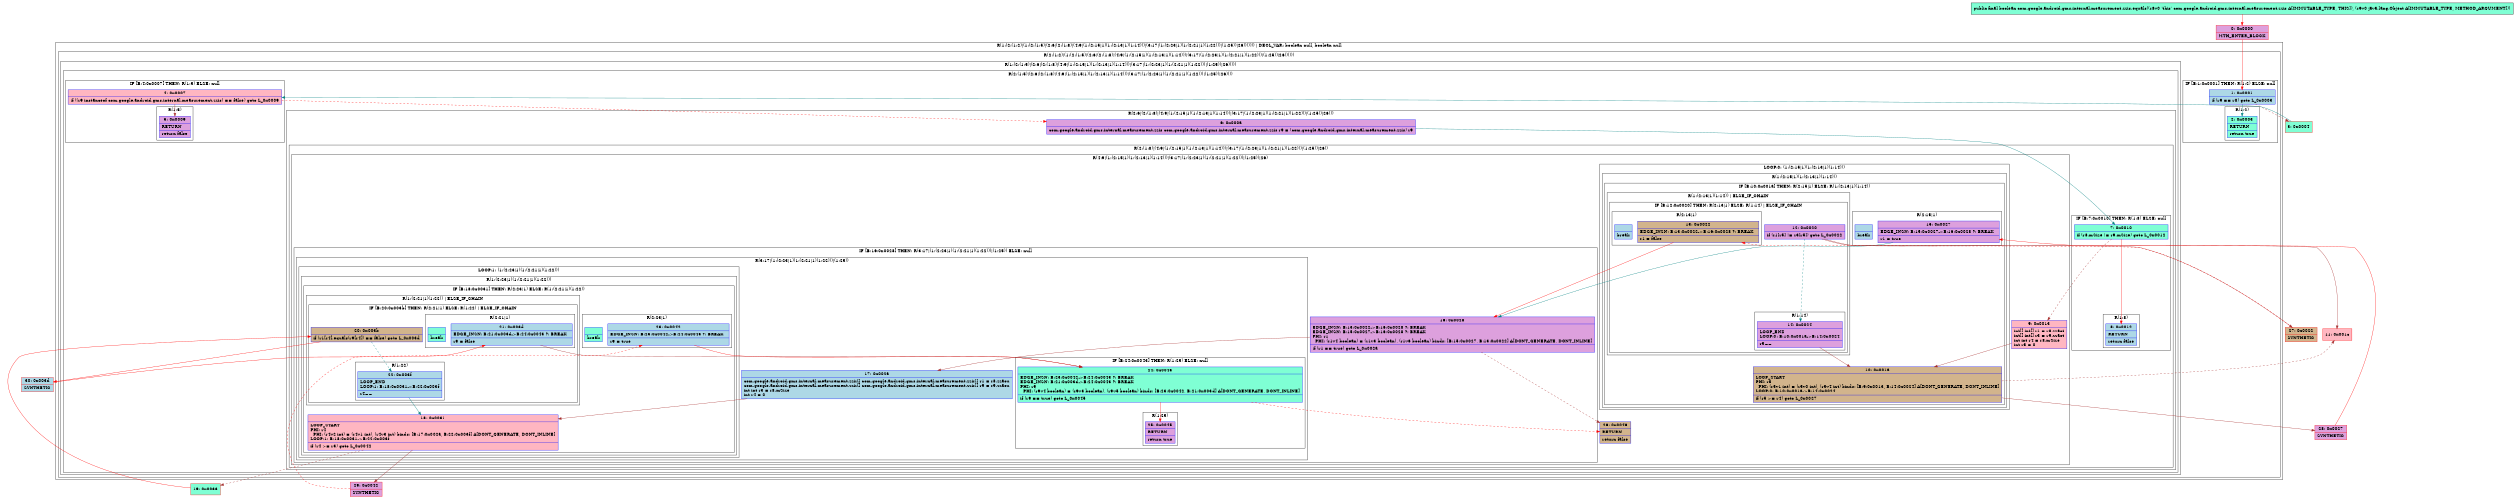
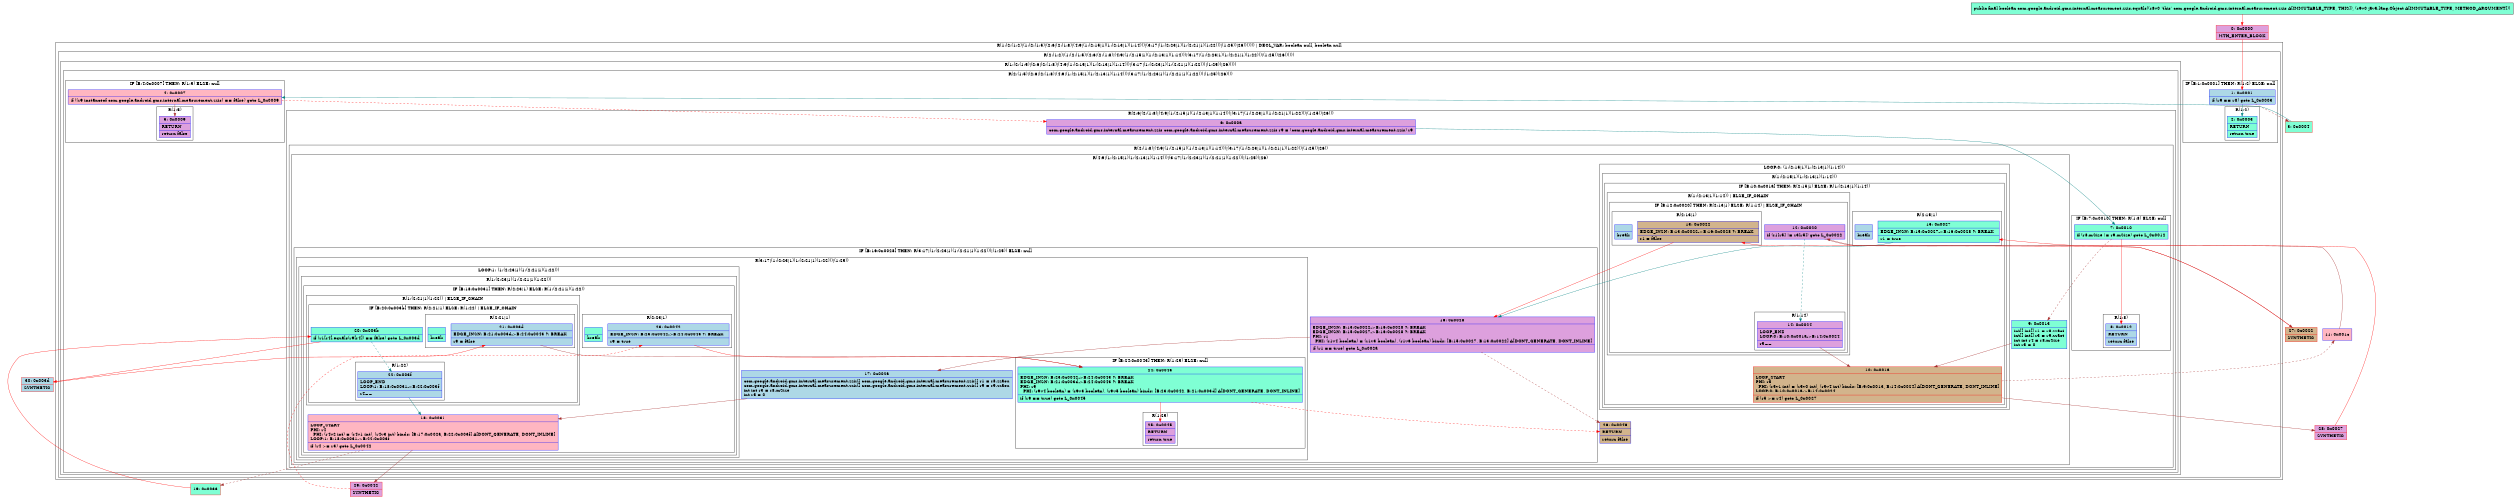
node "15: 0x0027": fillcolor plum -> aquamarine
edge "12: 0x0020" -> "11: 0x001c": reversed
edge "27: 0x0022" -> "13: 0x0022": style dashed -> solid
node "20: 0x003b": fillcolor tan -> aquamarine
node "9: 0x0013": fillcolor lightpink -> aquamarine
node "11: 0x001c": color red -> blue
node "10: 0x001a": color blue -> red
node "17: 0x002a": text "int r4 = 0" -> "int r5 = 0"
